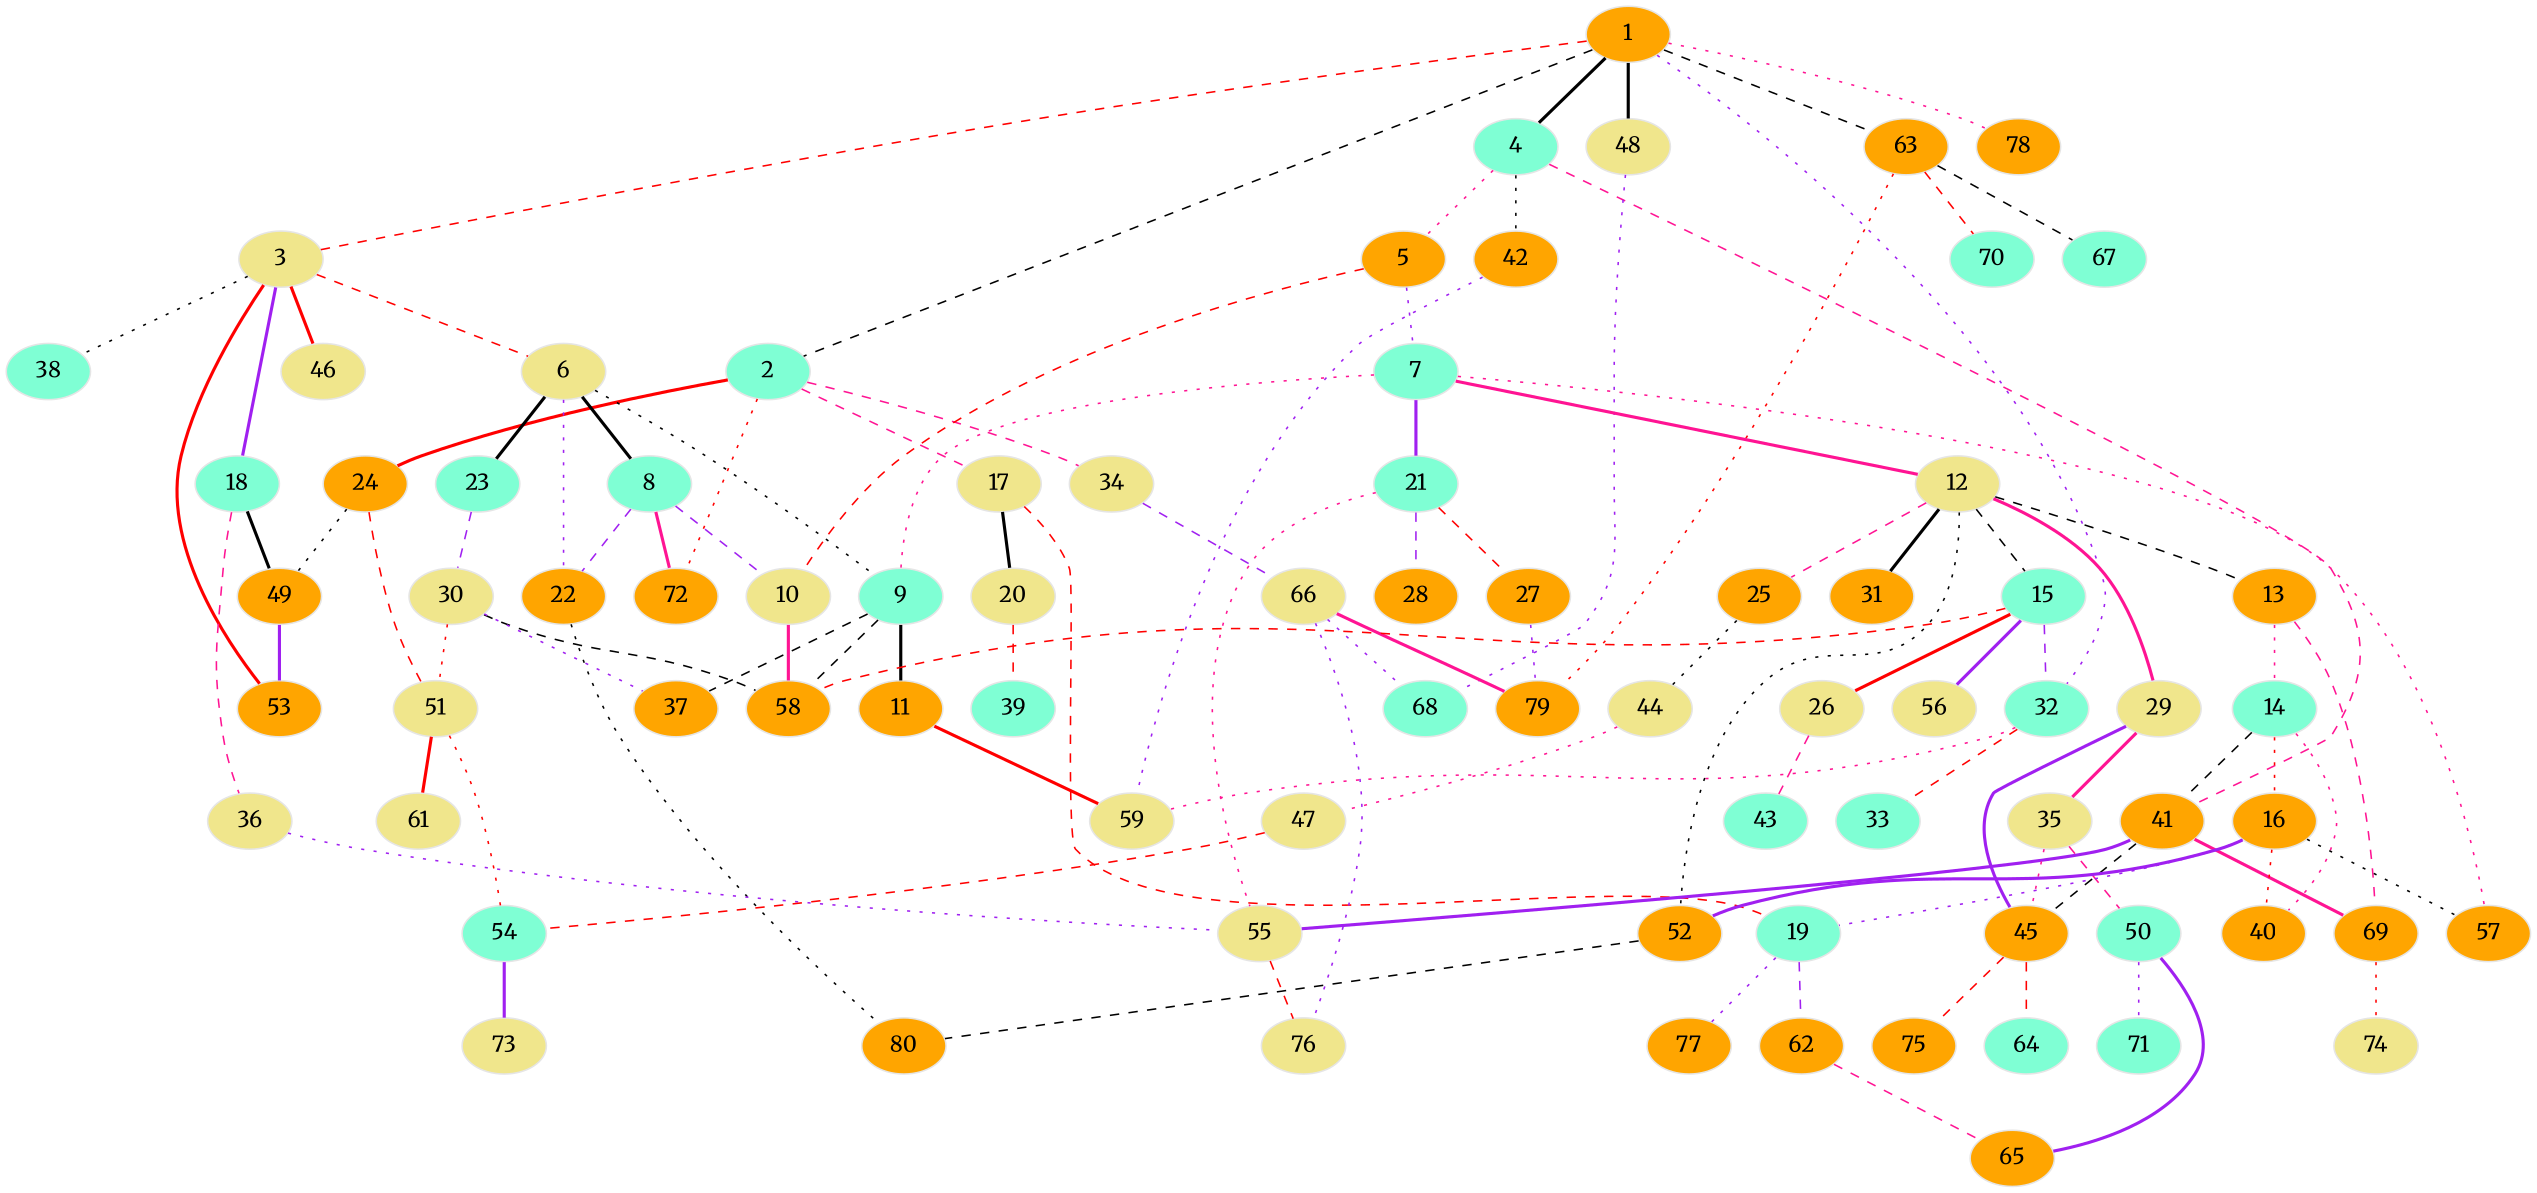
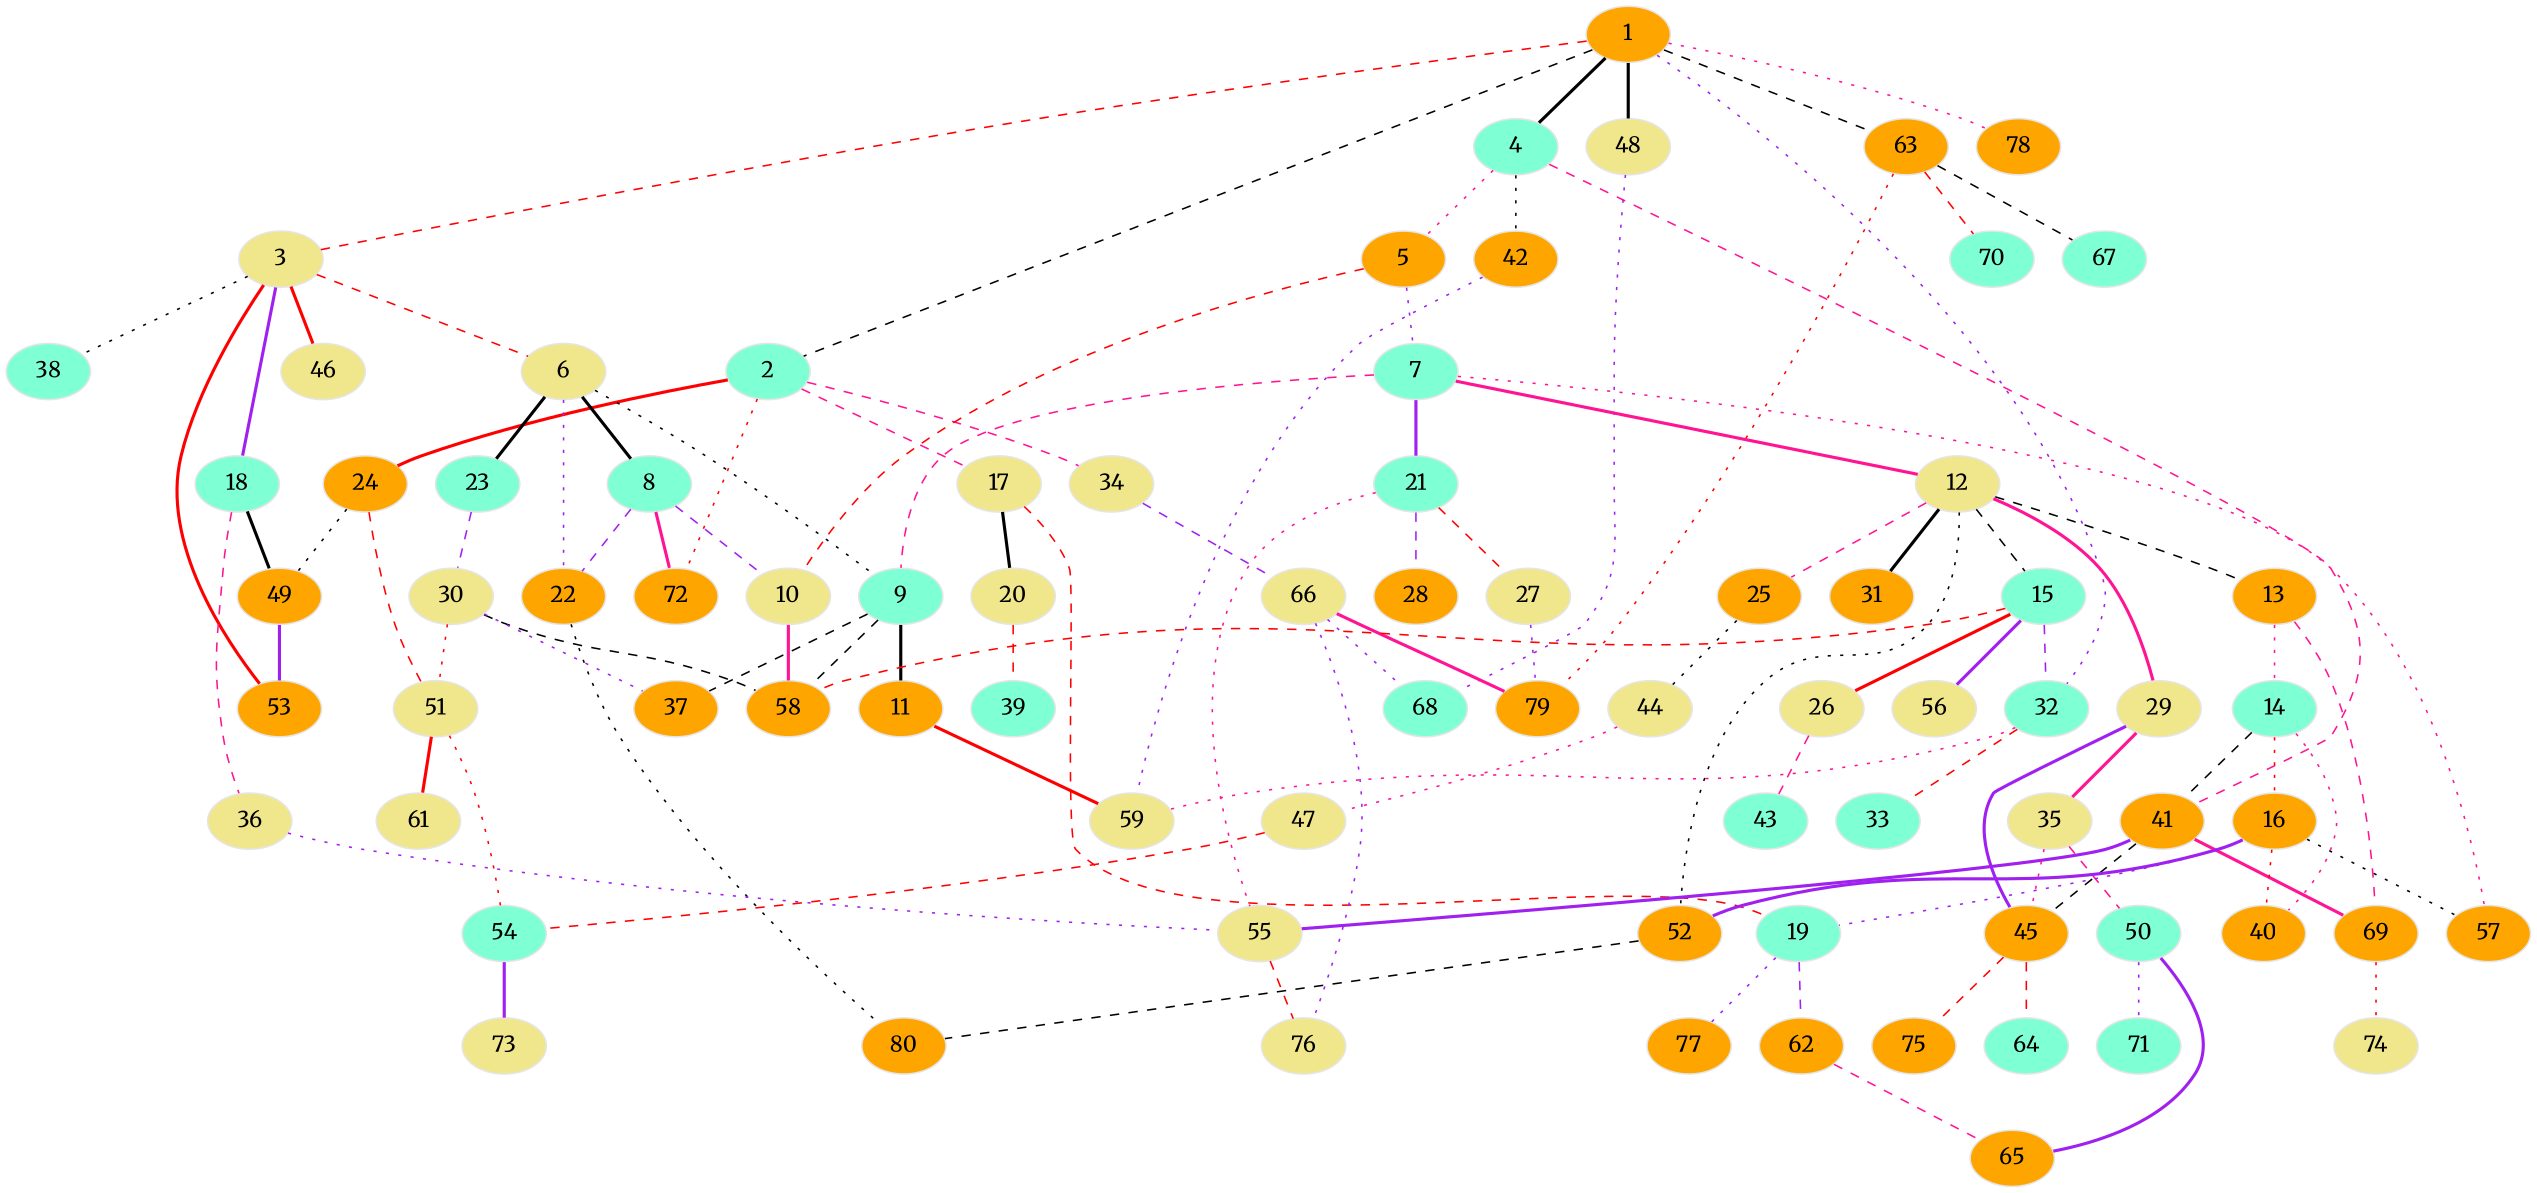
edge "7" -- "9": style dotted -> dashed
node "27": fillcolor orange -> khaki
